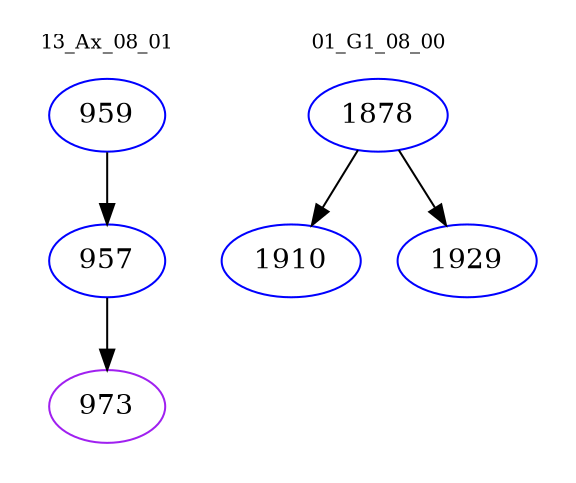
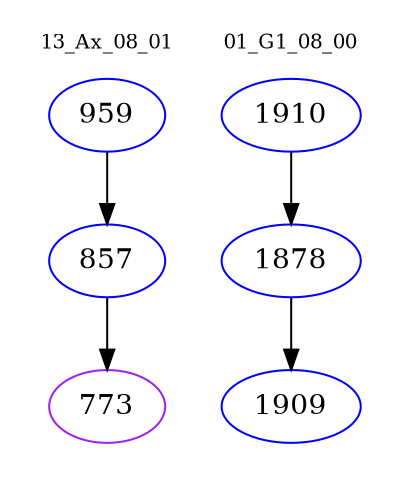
edge "1878" -> "1910": reversed
node "957": label "957" -> "857"
node "1929": label "1929" -> "1909"
node "973": label "973" -> "773"
